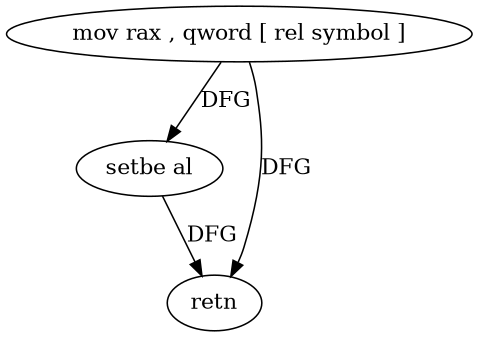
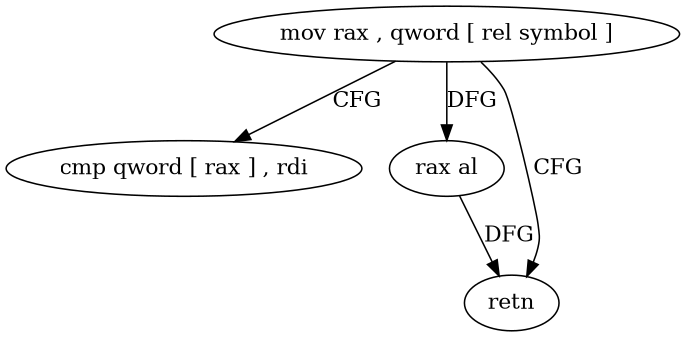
node "setbe al": label "setbe al" -> "rax al"
node "cmp qword [ rax ] , rdi": added
edge "mov rax , qword [ rel symbol ]" -> "retn": label "DFG" -> "CFG"
